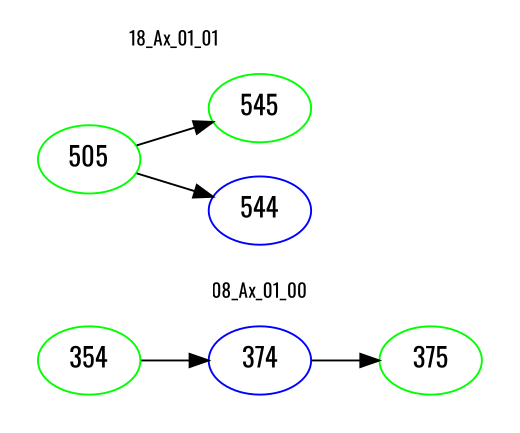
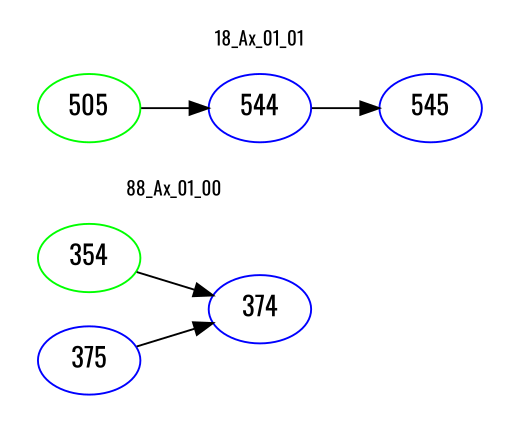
node "545": color green -> blue
edge "505" -> "545": now "544" -> "545"
cluster "08_Ax_01_00": label "08_Ax_01_00" -> "88_Ax_01_00"
edge "374" -> "375": reversed
node "375": color green -> blue
